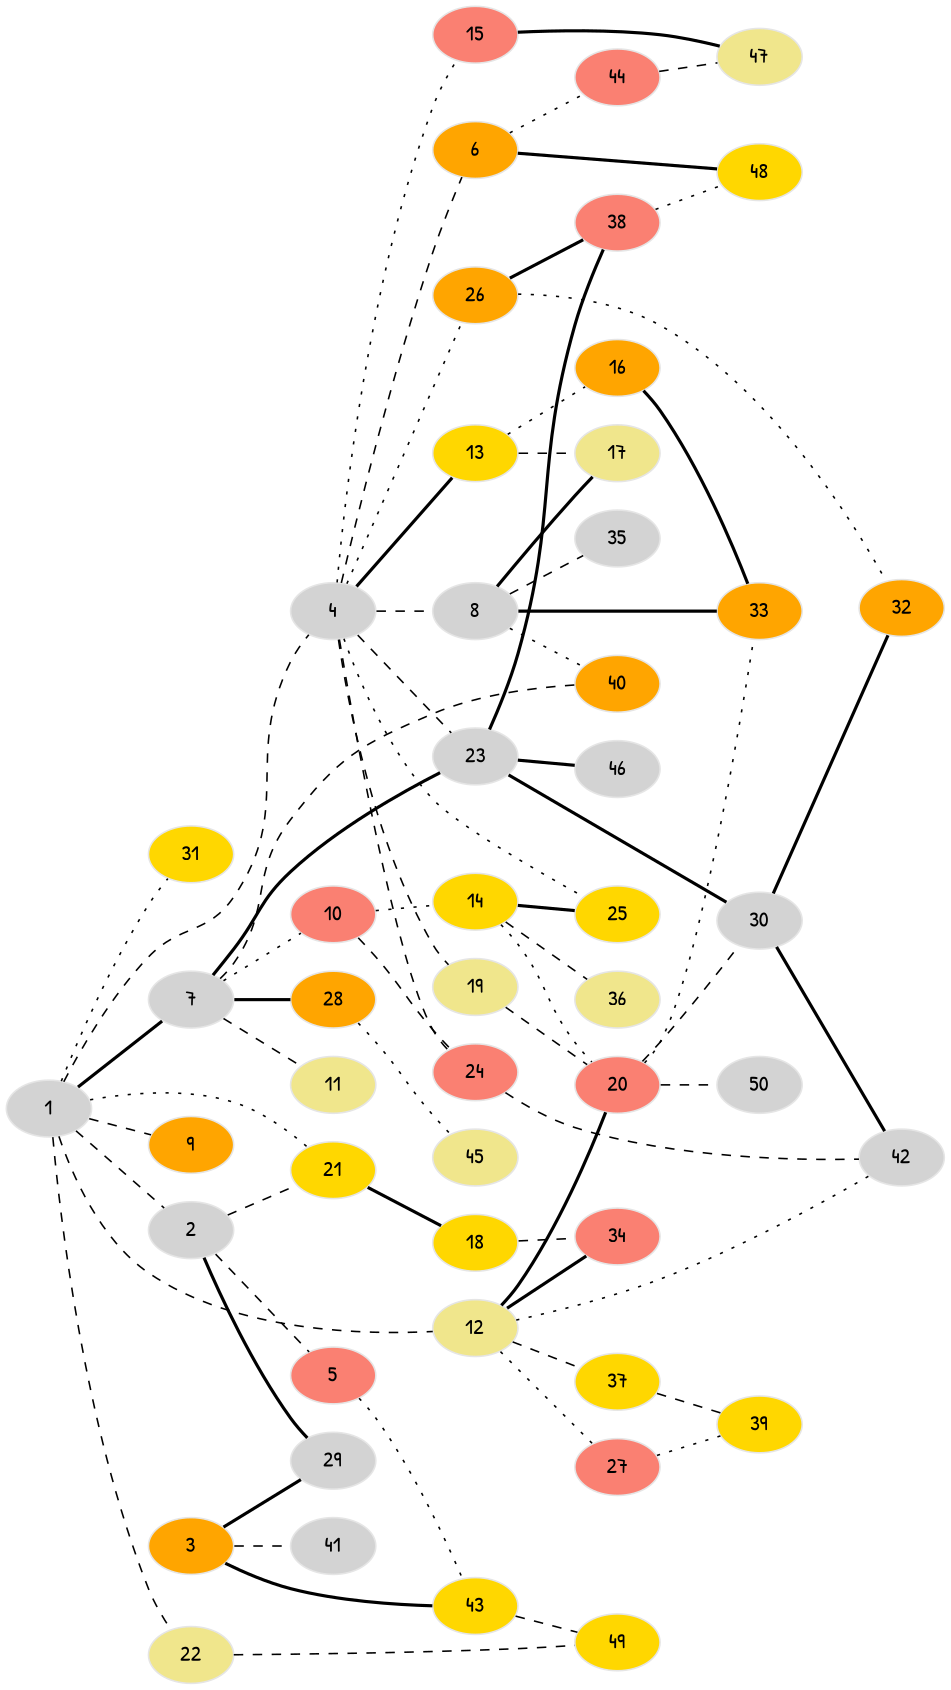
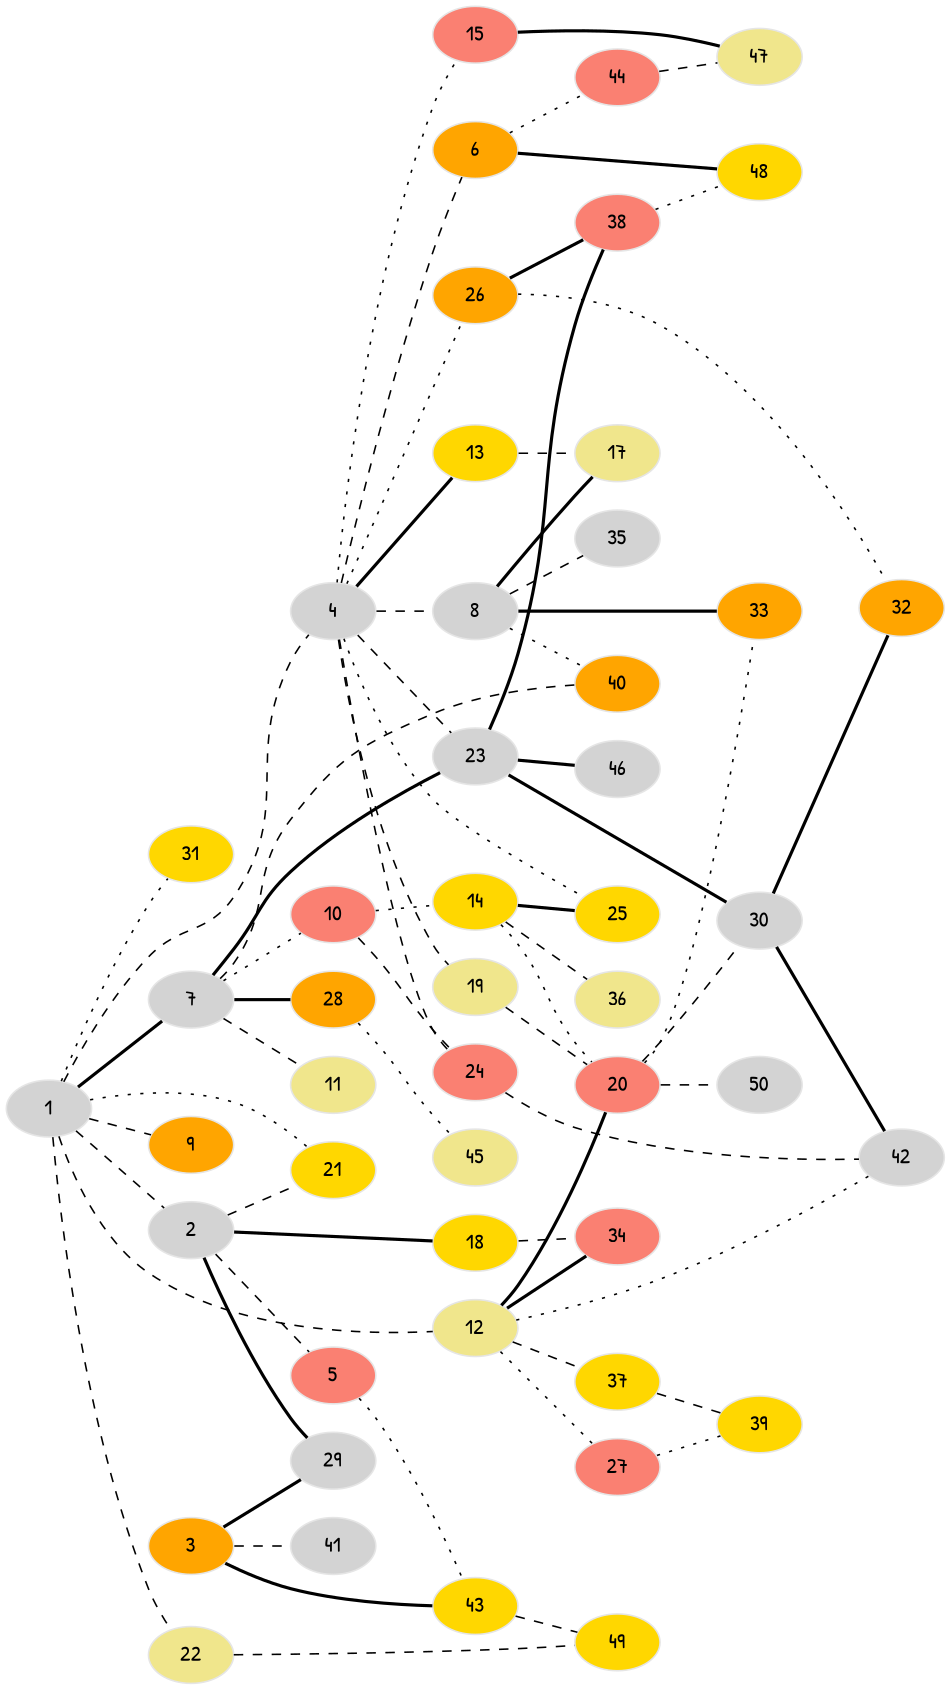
node "16": removed
edge "21" -- "18": now "2" -- "18"
